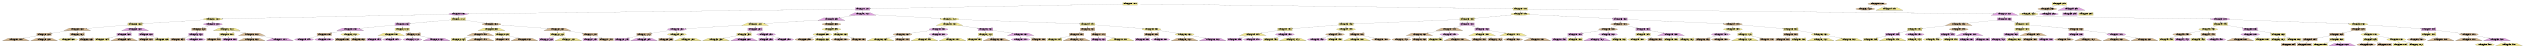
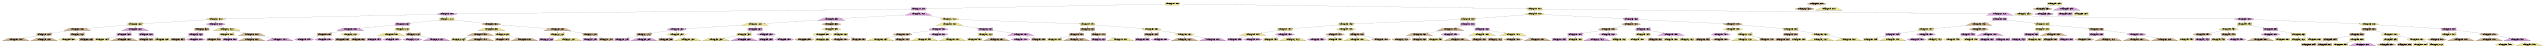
node "Node{data=[7192, 7192]}": added
